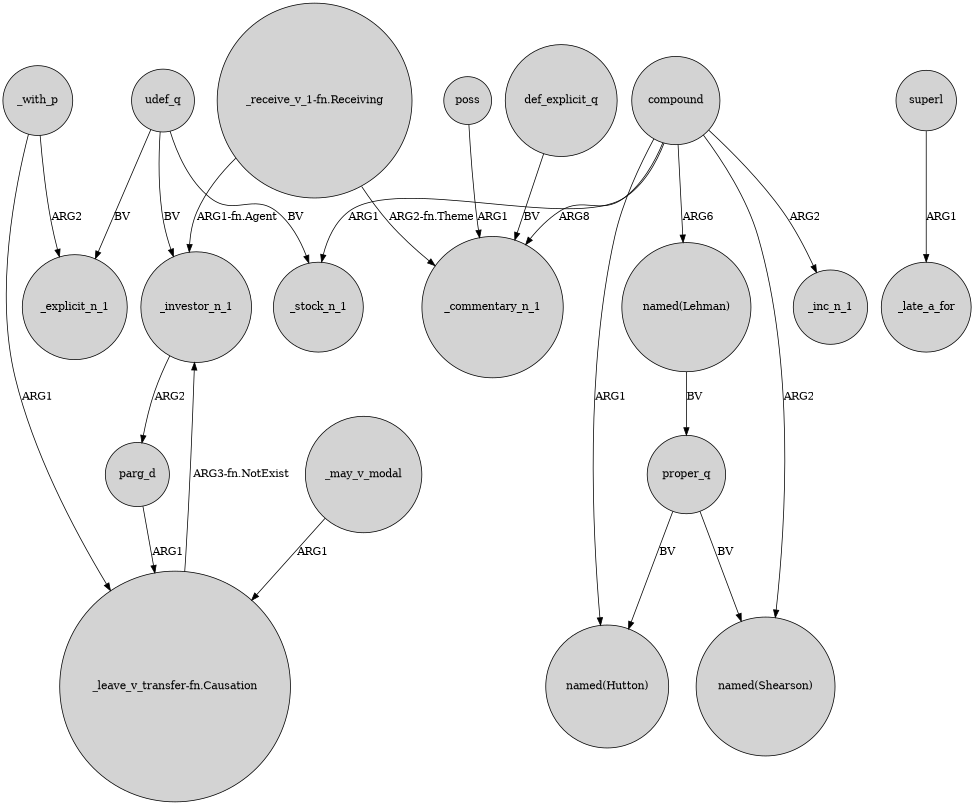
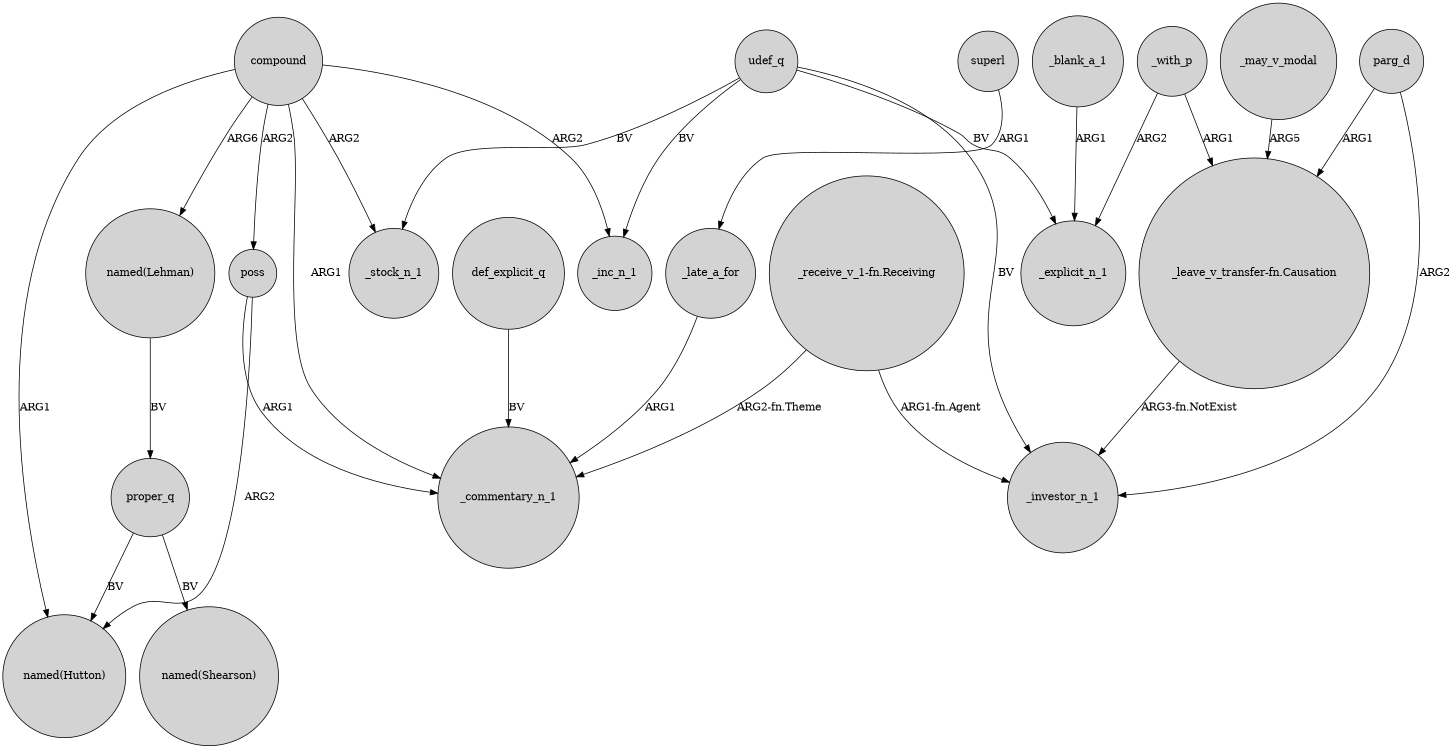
node "_blank_a_1": added
edge "udef_q" -> "_inc_n_1": added, label "BV"
edge "compound" -> "_stock_n_1": label "ARG1" -> "ARG2"
edge "compound" -> "_commentary_n_1": label "ARG8" -> "ARG1"
edge "compound" -> "named(Shearson)": now "compound" -> "poss"
edge "_investor_n_1" -> "parg_d": reversed
edge "_late_a_for" -> "_commentary_n_1": added, label "ARG1"
edge "poss" -> "named(Hutton)": added, label "ARG2"
edge "_may_v_modal" -> "_leave_v_transfer-fn.Causation": label "ARG1" -> "ARG5"
